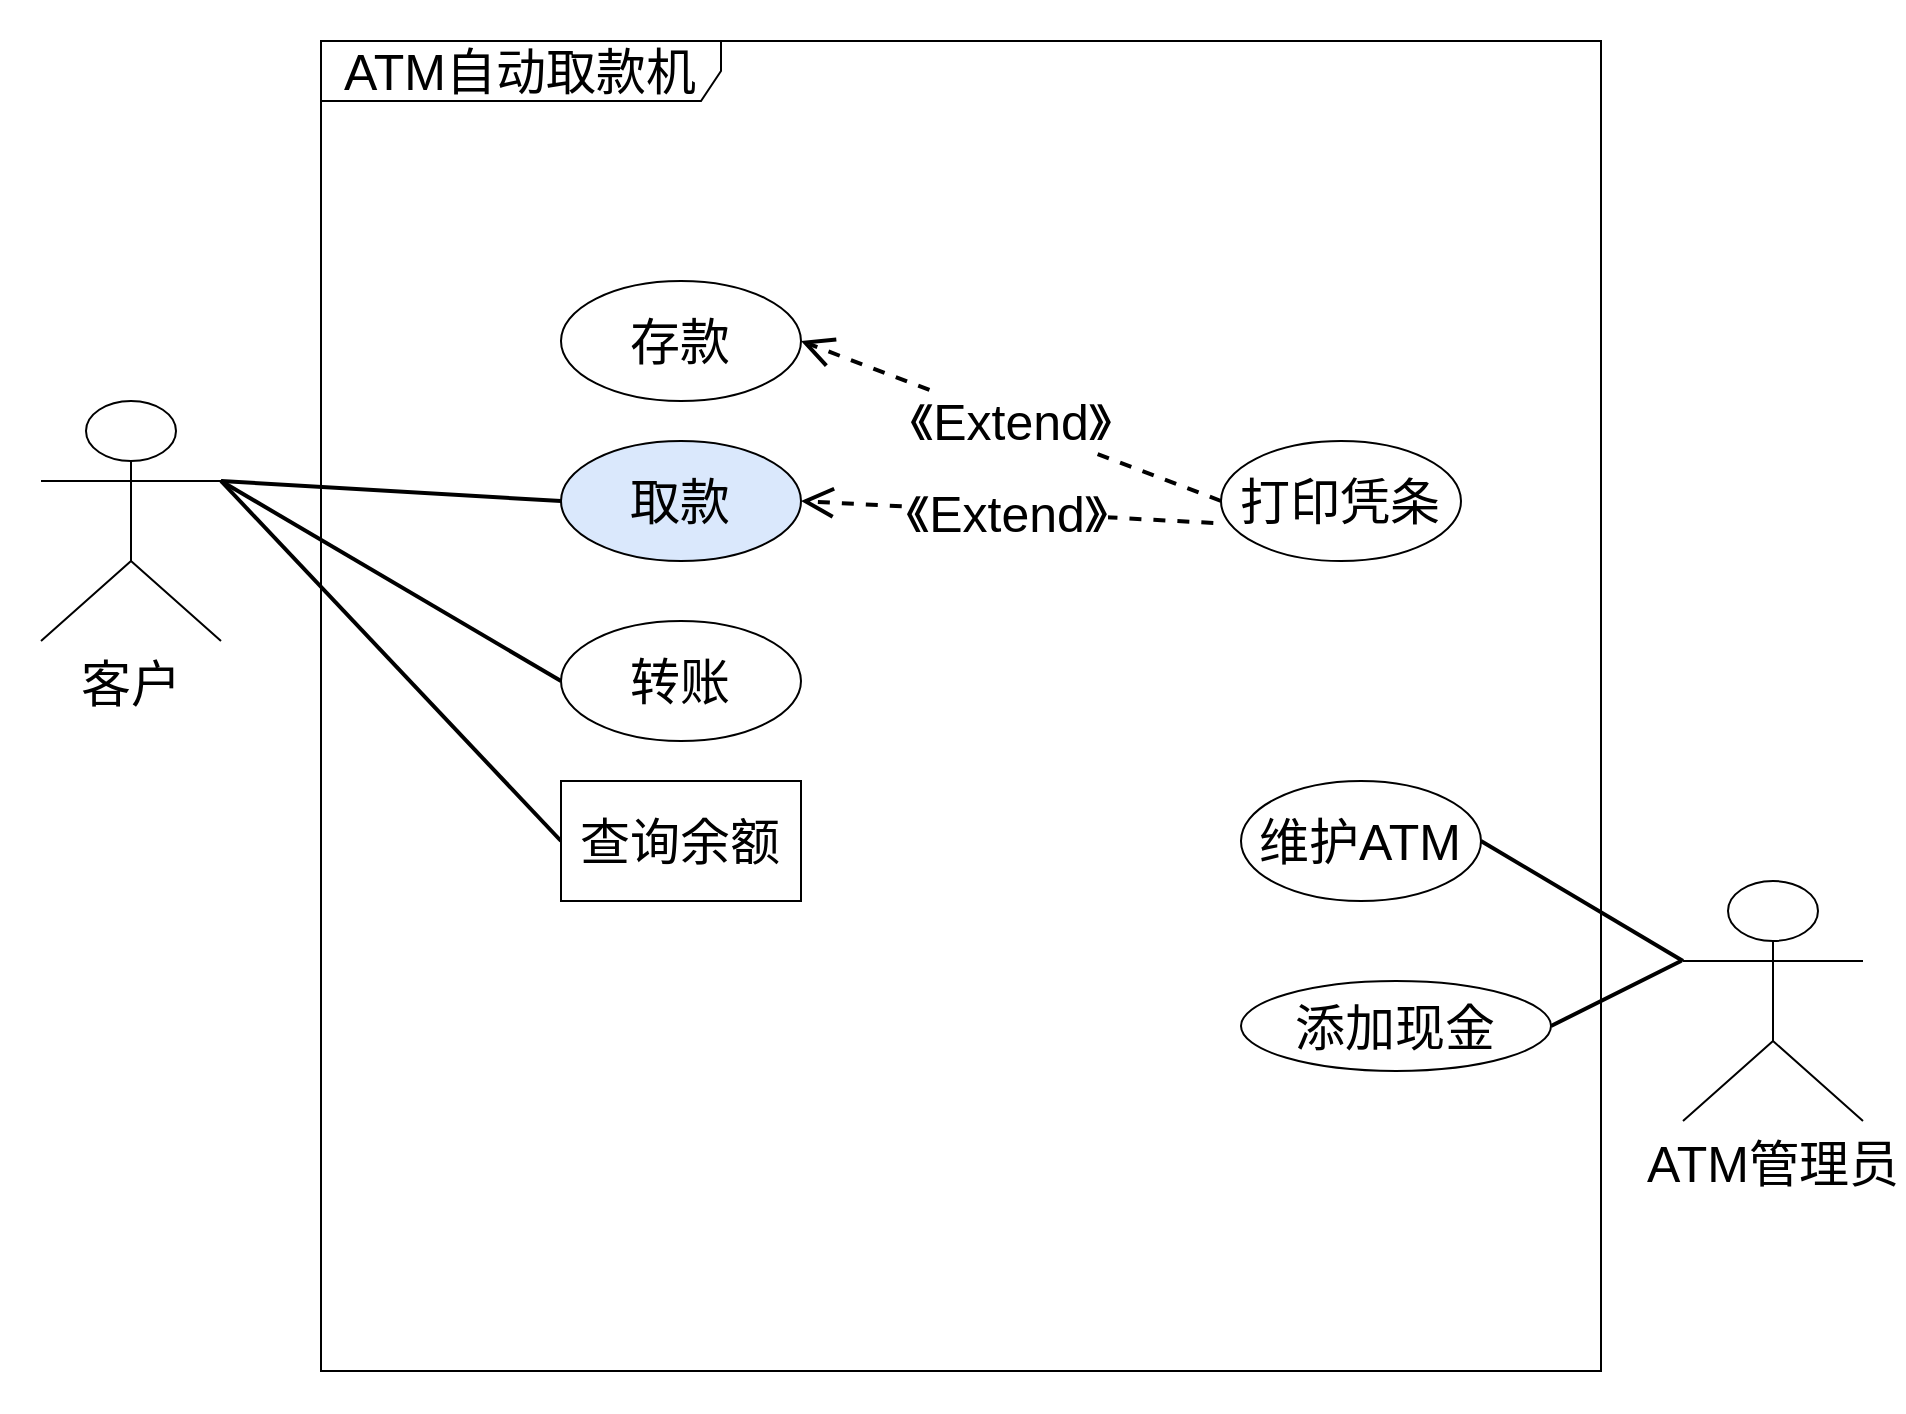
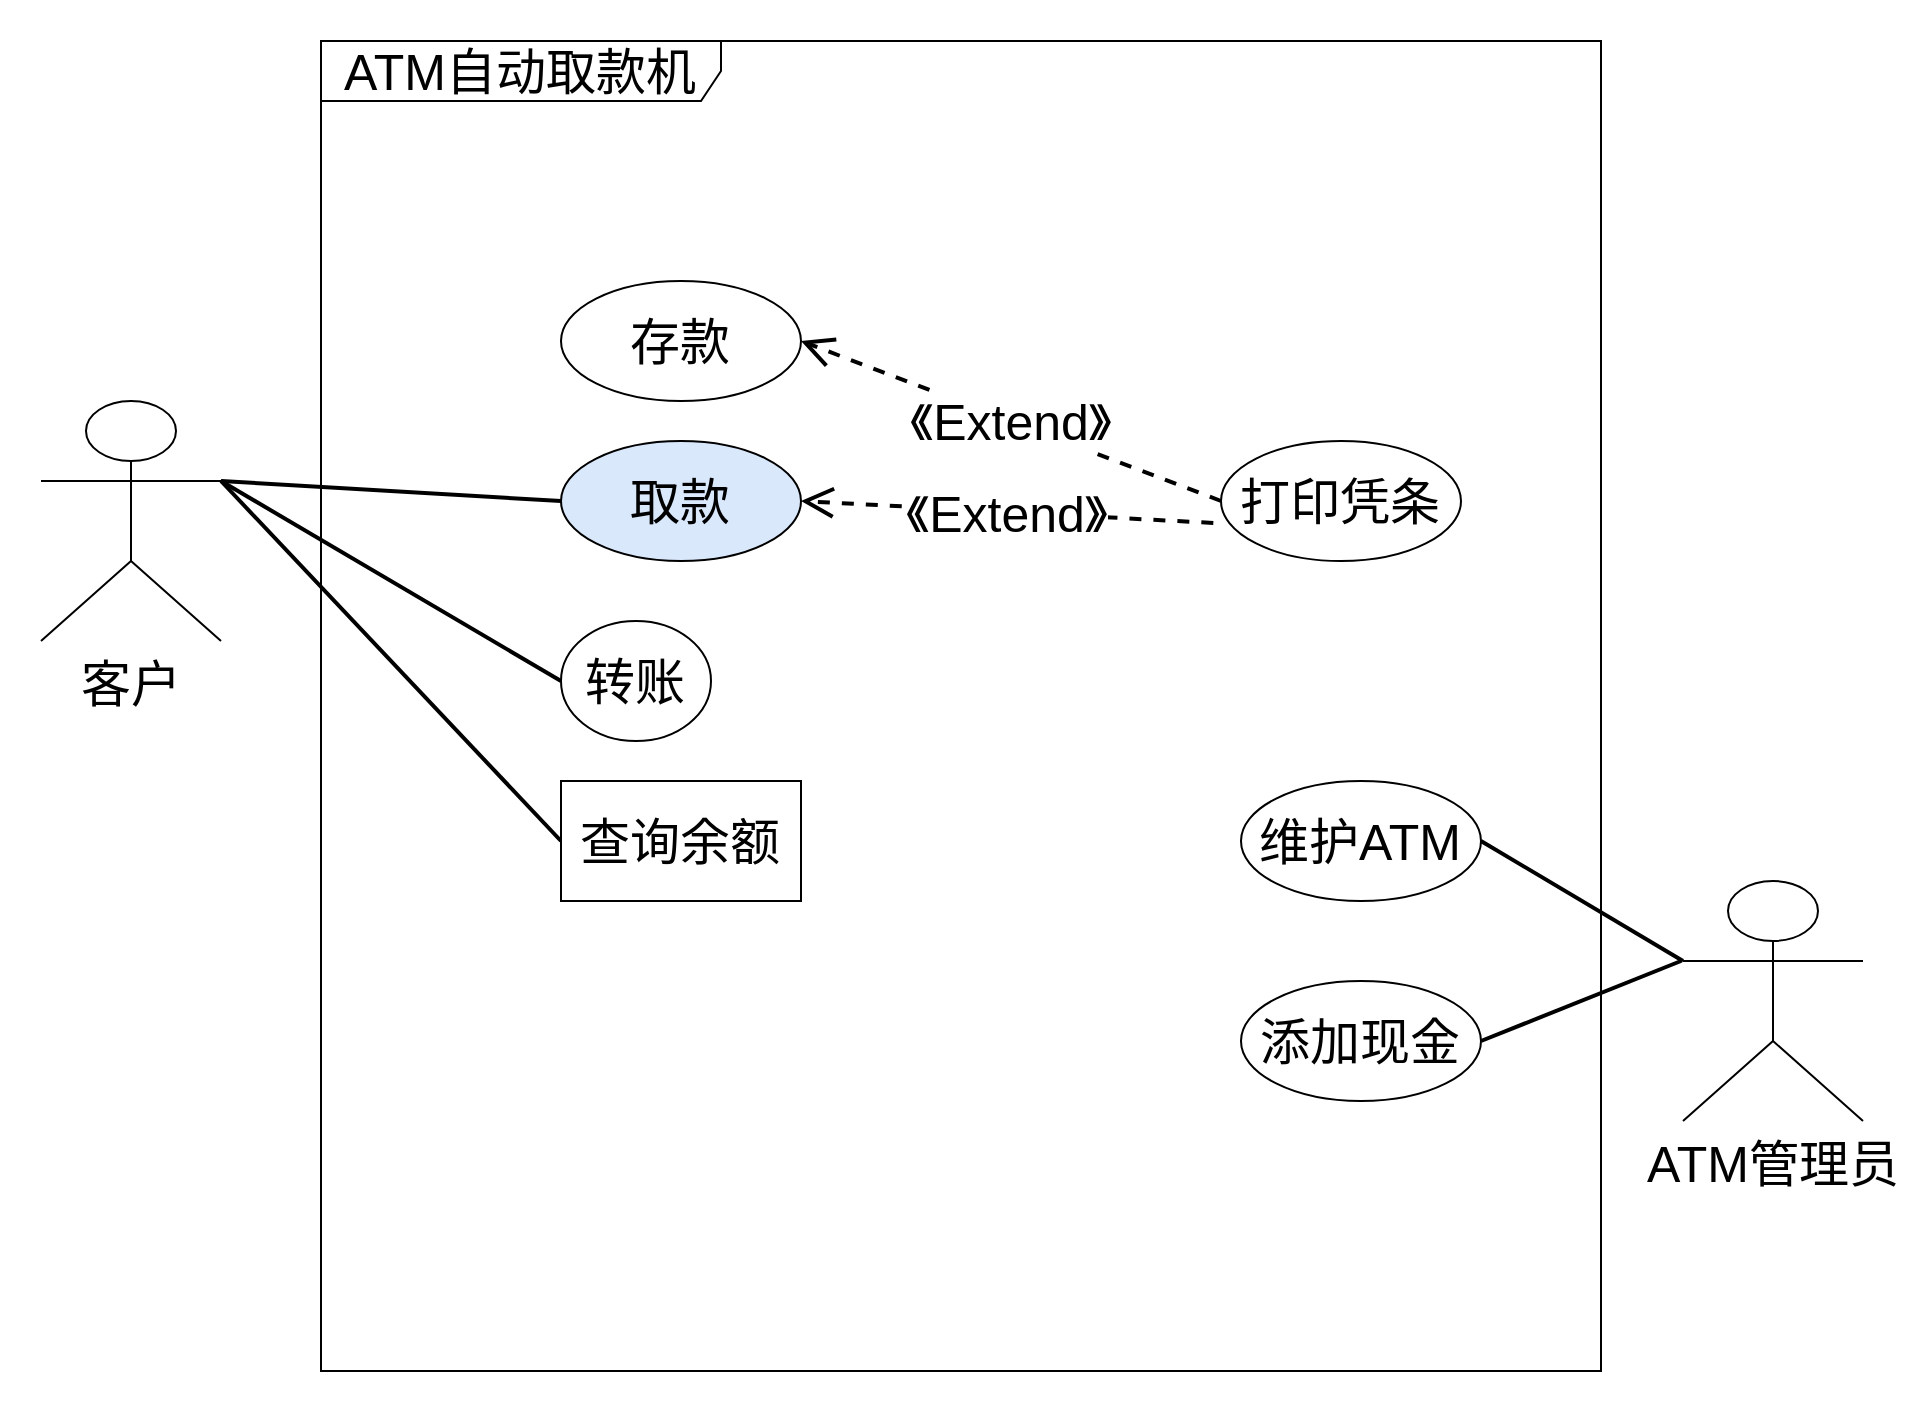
node "转账": size 240x120 -> 150x120
node "添加现金": size 310x90 -> 240x120
